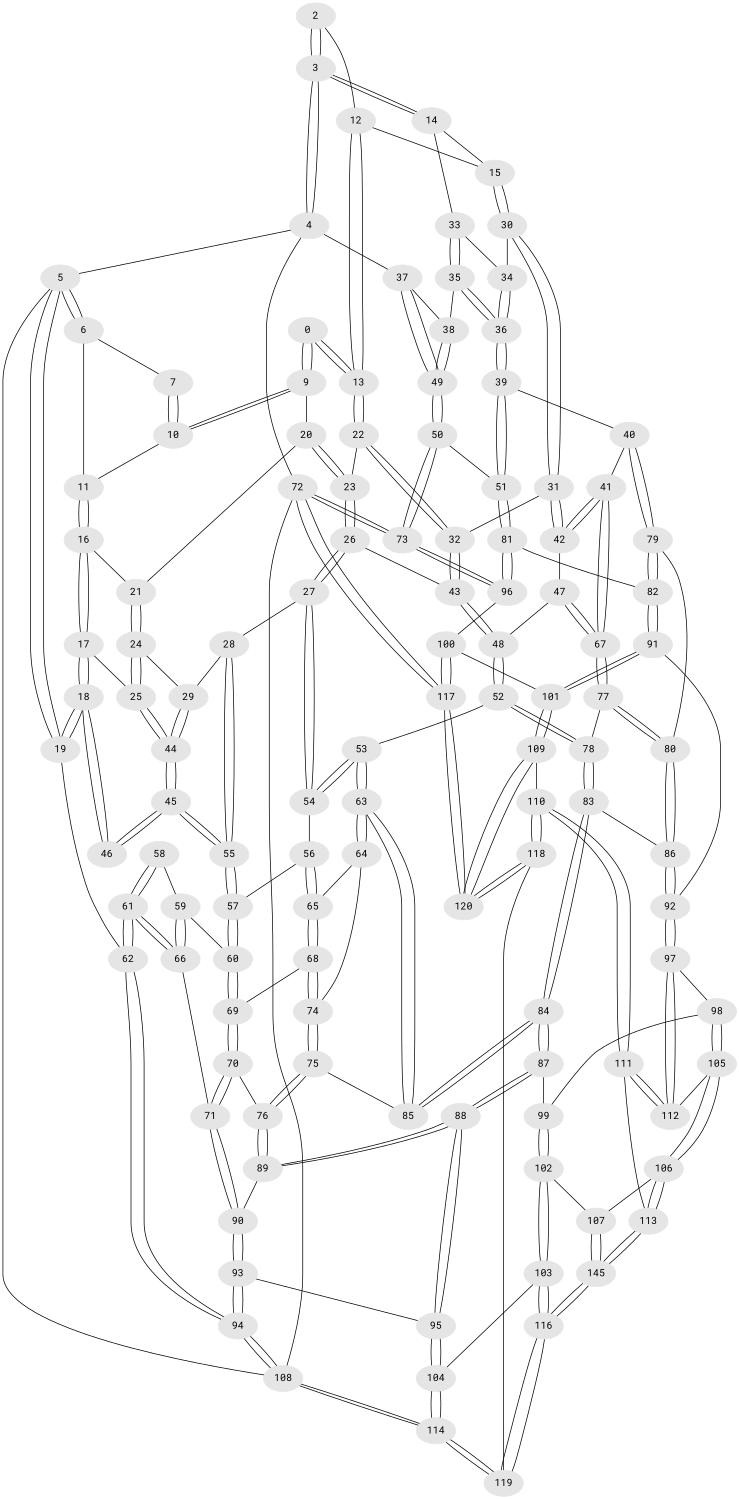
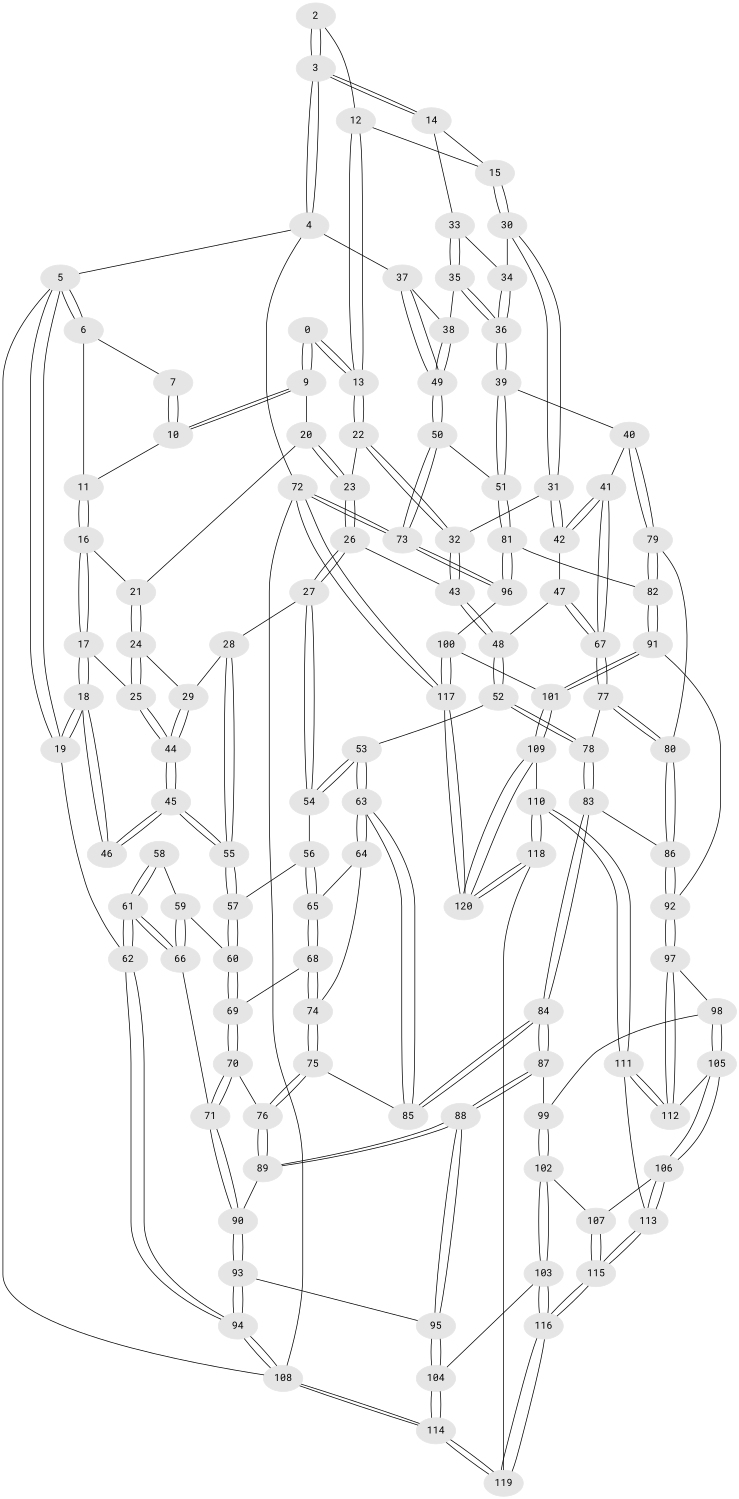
node "145": label "145" -> "115"
